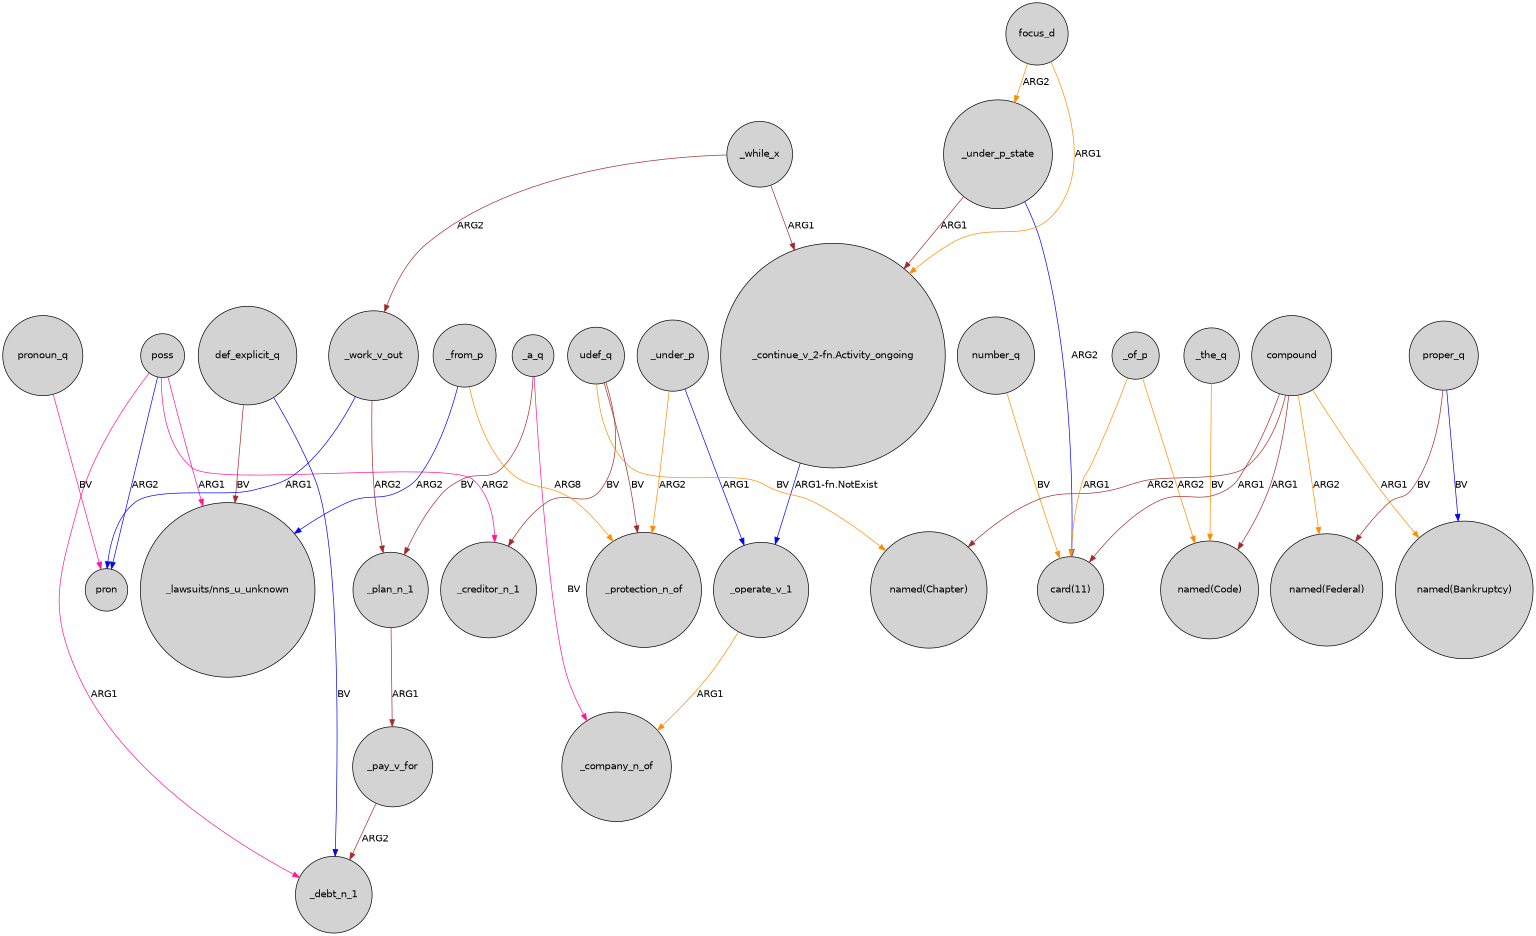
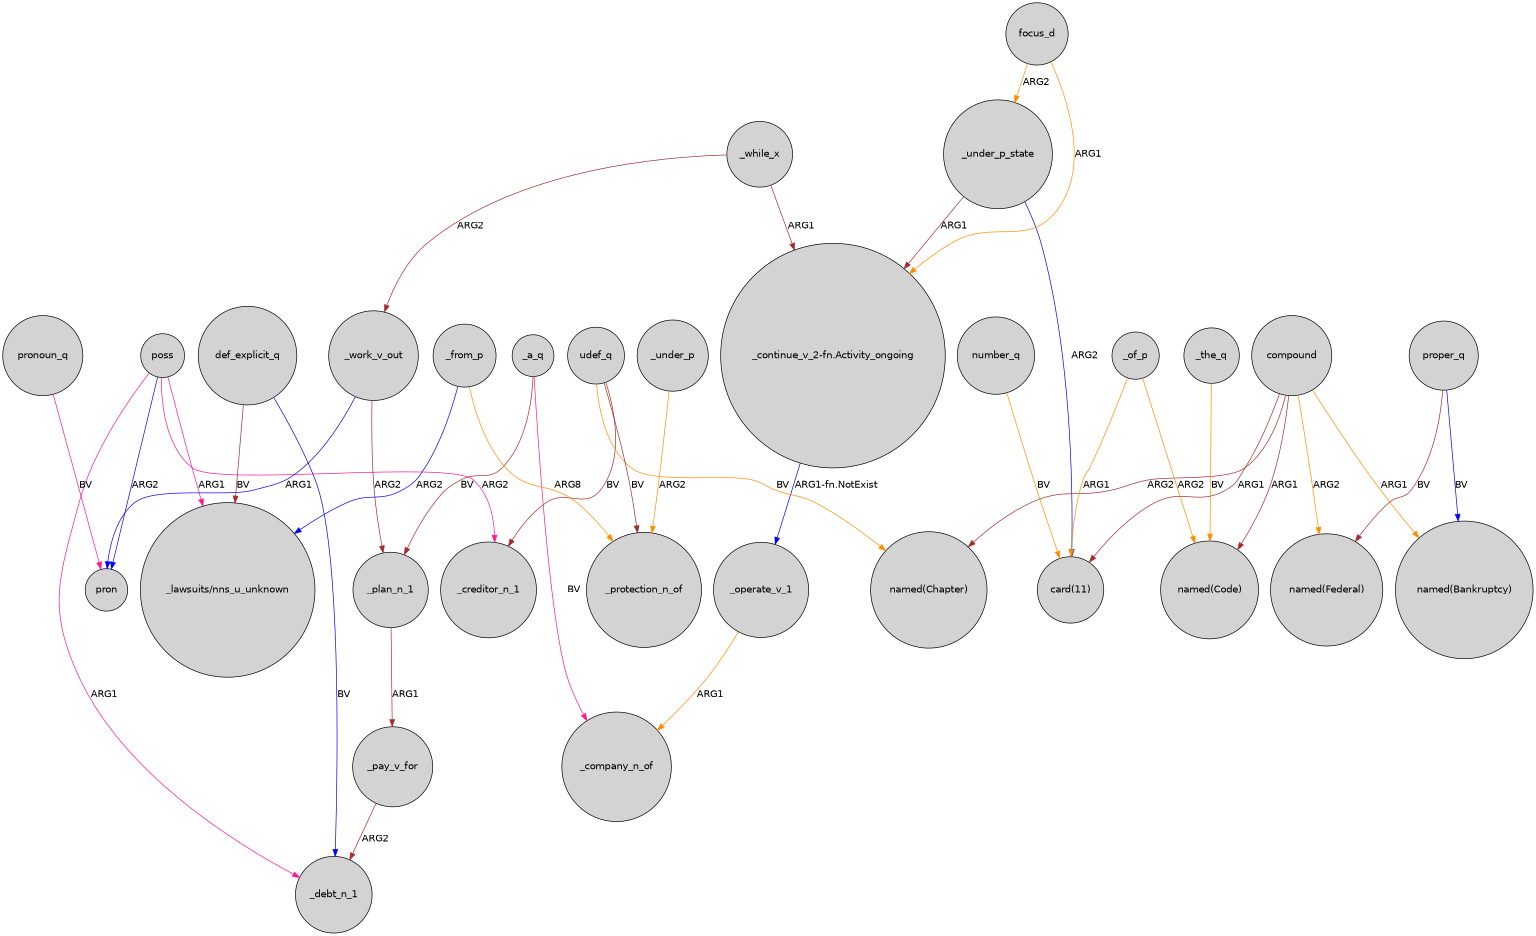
edge "_under_p" -> "_operate_v_1": removed, label "ARG1"
